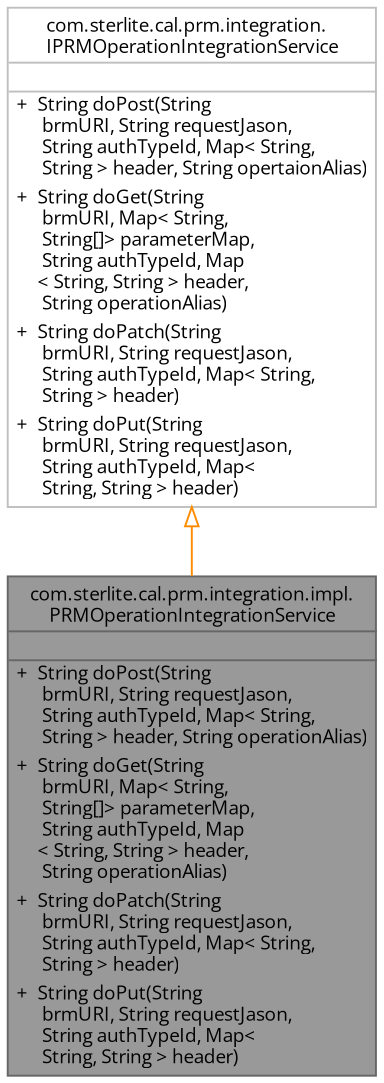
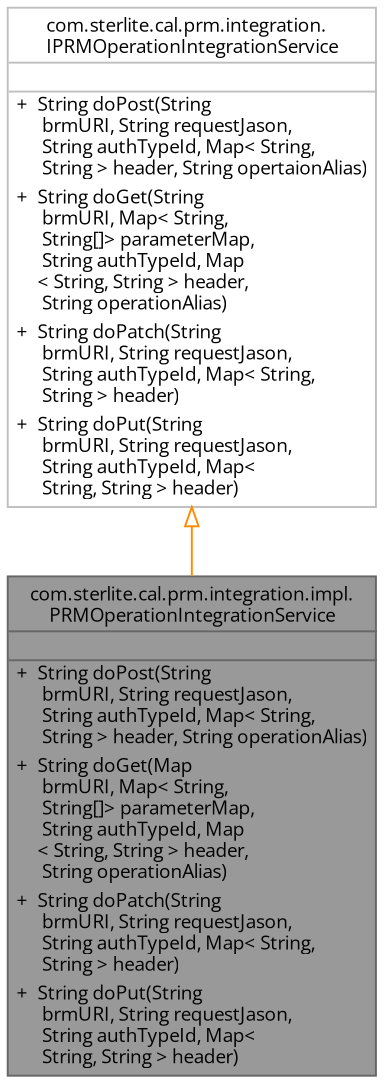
node "com.sterlite.cal.prm.integration.impl.": text "String doGet(String" -> "String doGet(Map"
